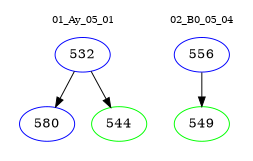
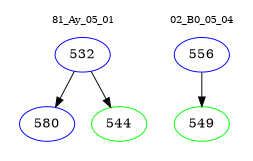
cluster "01_Ay_05_01": label "01_Ay_05_01" -> "81_Ay_05_01"
